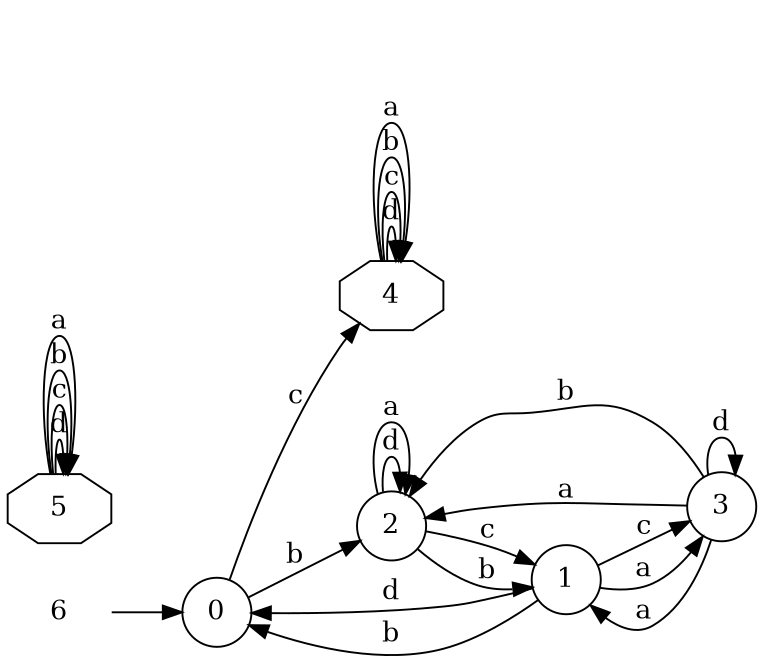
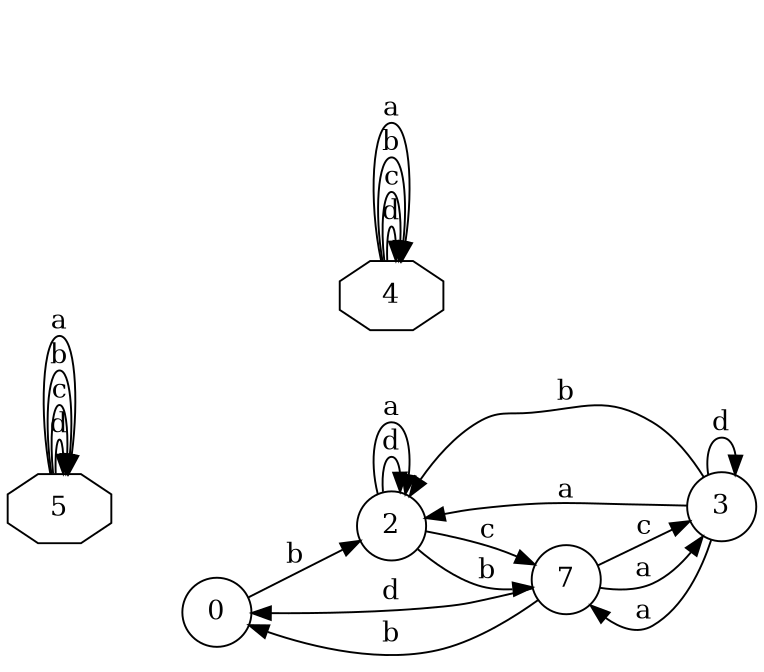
edge "0" -> "4": removed, label "c"
node "1": label "1" -> "7"
node "6": removed
